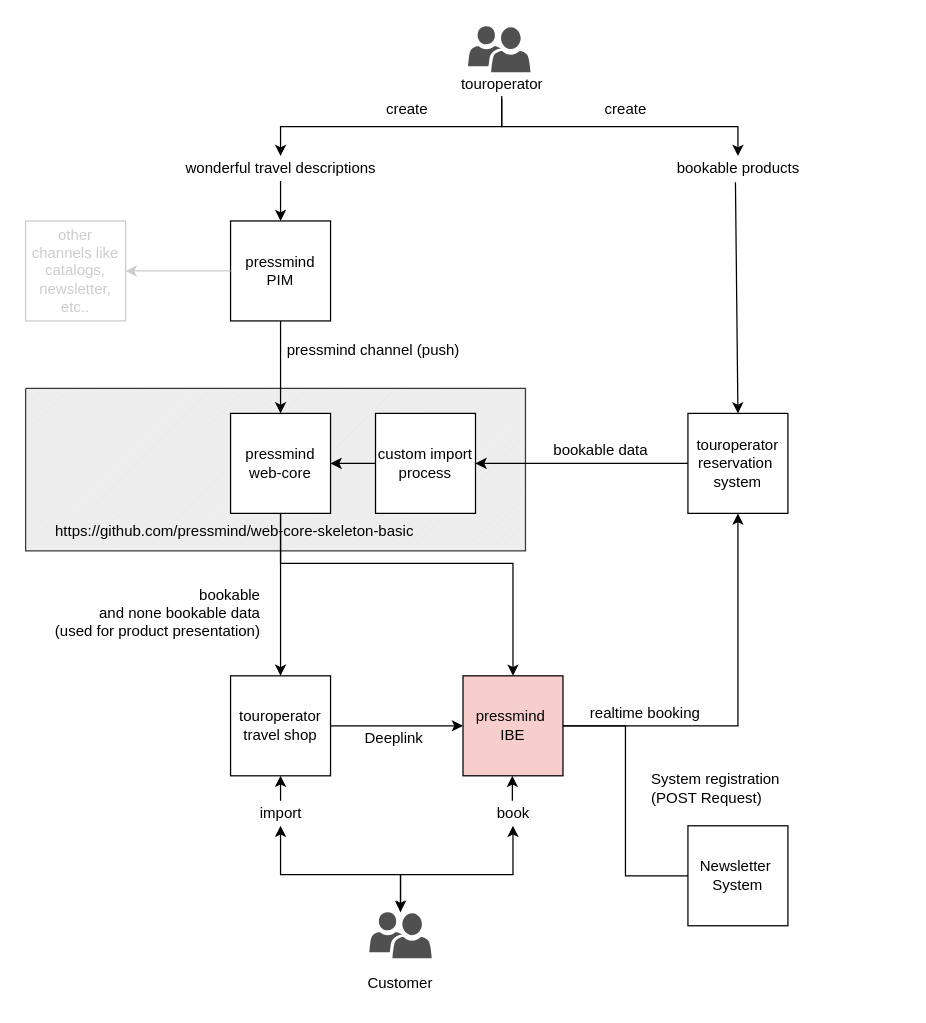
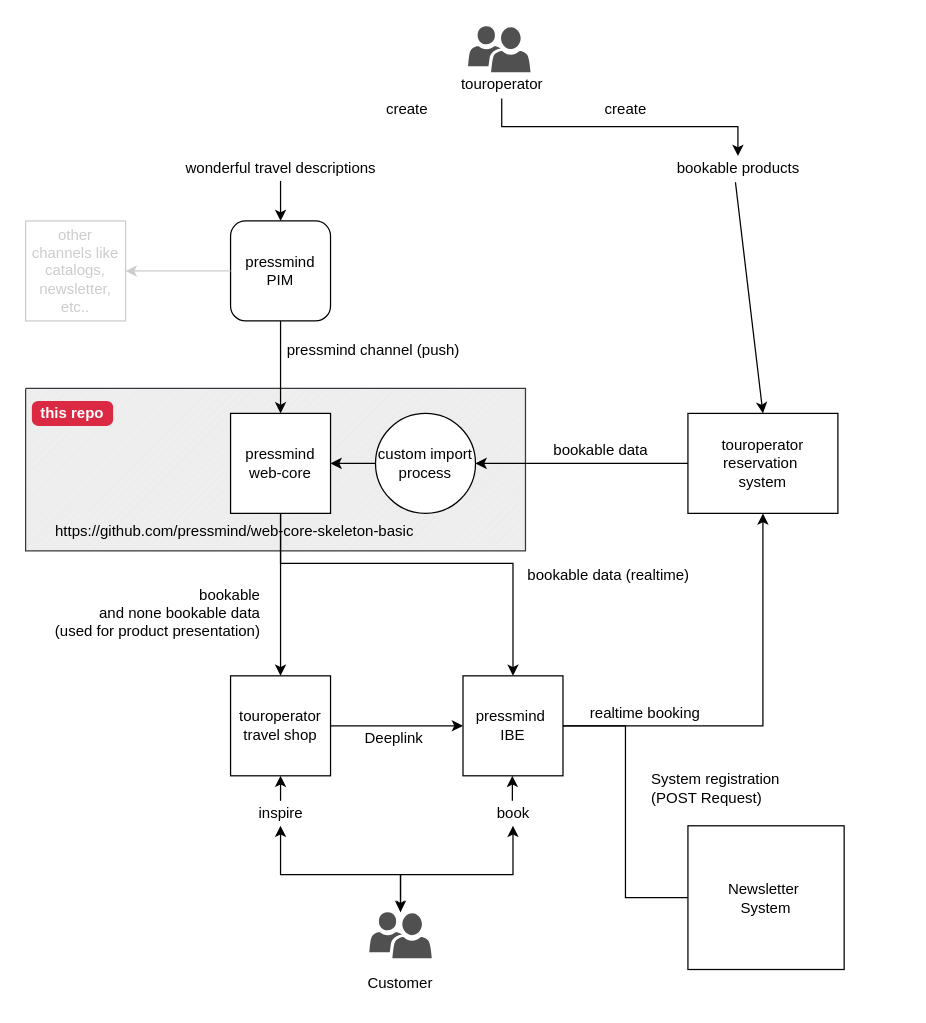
edge "touroperator" -> "wonderful travel descriptions": removed
node "pressmind PIM": shape rectangle -> rounded rectangle
node "this repo": added
node "custom import process": shape rectangle -> ellipse
node "touroperator reservation system": size 100x100 -> 150x100
node "bookable data (realtime)": added
node "pressmind IBE": fillcolor #f8cecc -> #ffffff
node "import": label "import" -> "inspire"
node "Newsletter System": size 100x100 -> 156x144
